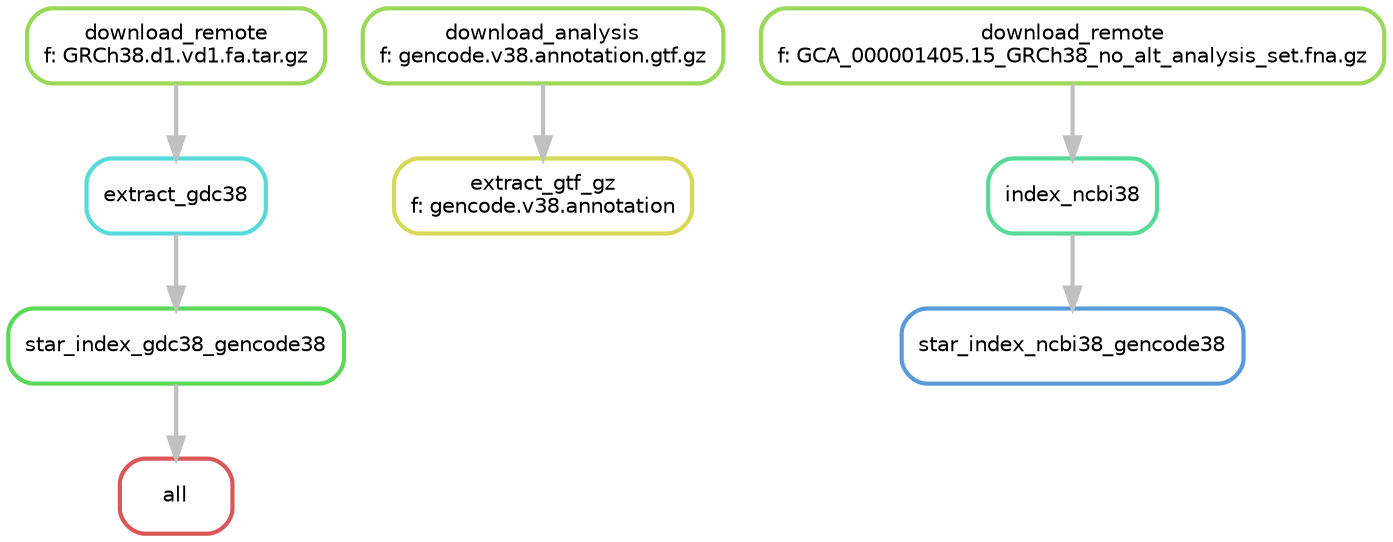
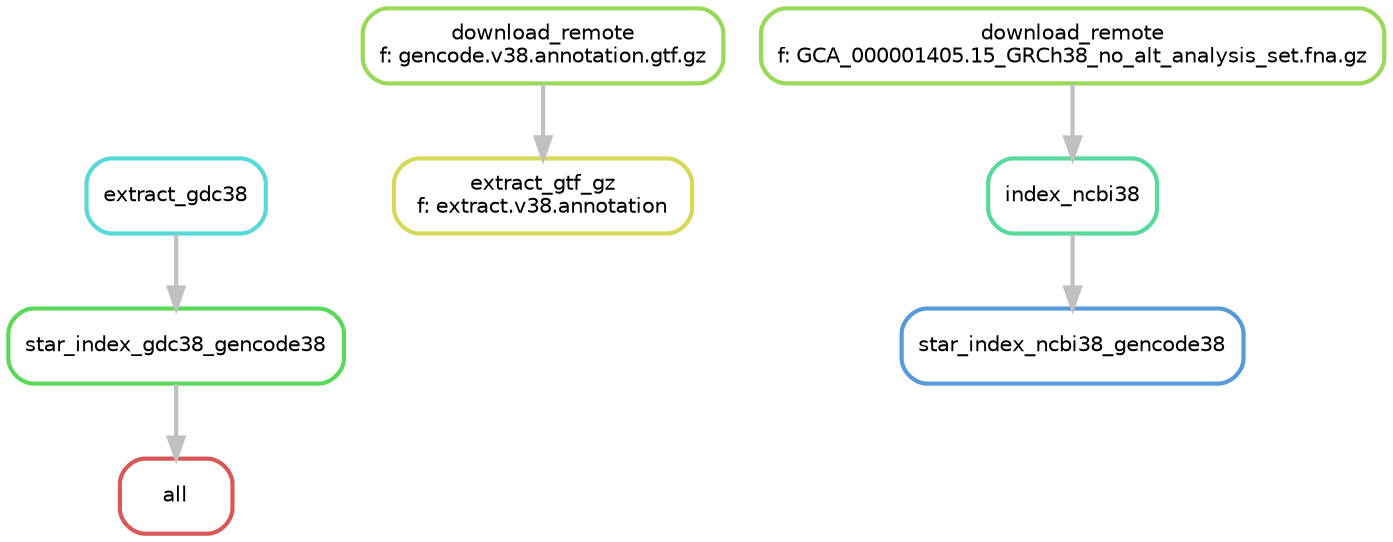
node "download_remote f: GRCh38.d1.vd1.fa.tar.gz": removed
node "download_analysis f: gencode.v38.annotation.gtf.gz": label "download_analysis f: gencode.v38.annotation.gtf.gz" -> "download_remote f: gencode.v38.annotation.gtf.gz"
node "extract_gtf_gz f: gencode.v38.annotation": label "extract_gtf_gz f: gencode.v38.annotation" -> "extract_gtf_gz f: extract.v38.annotation"
